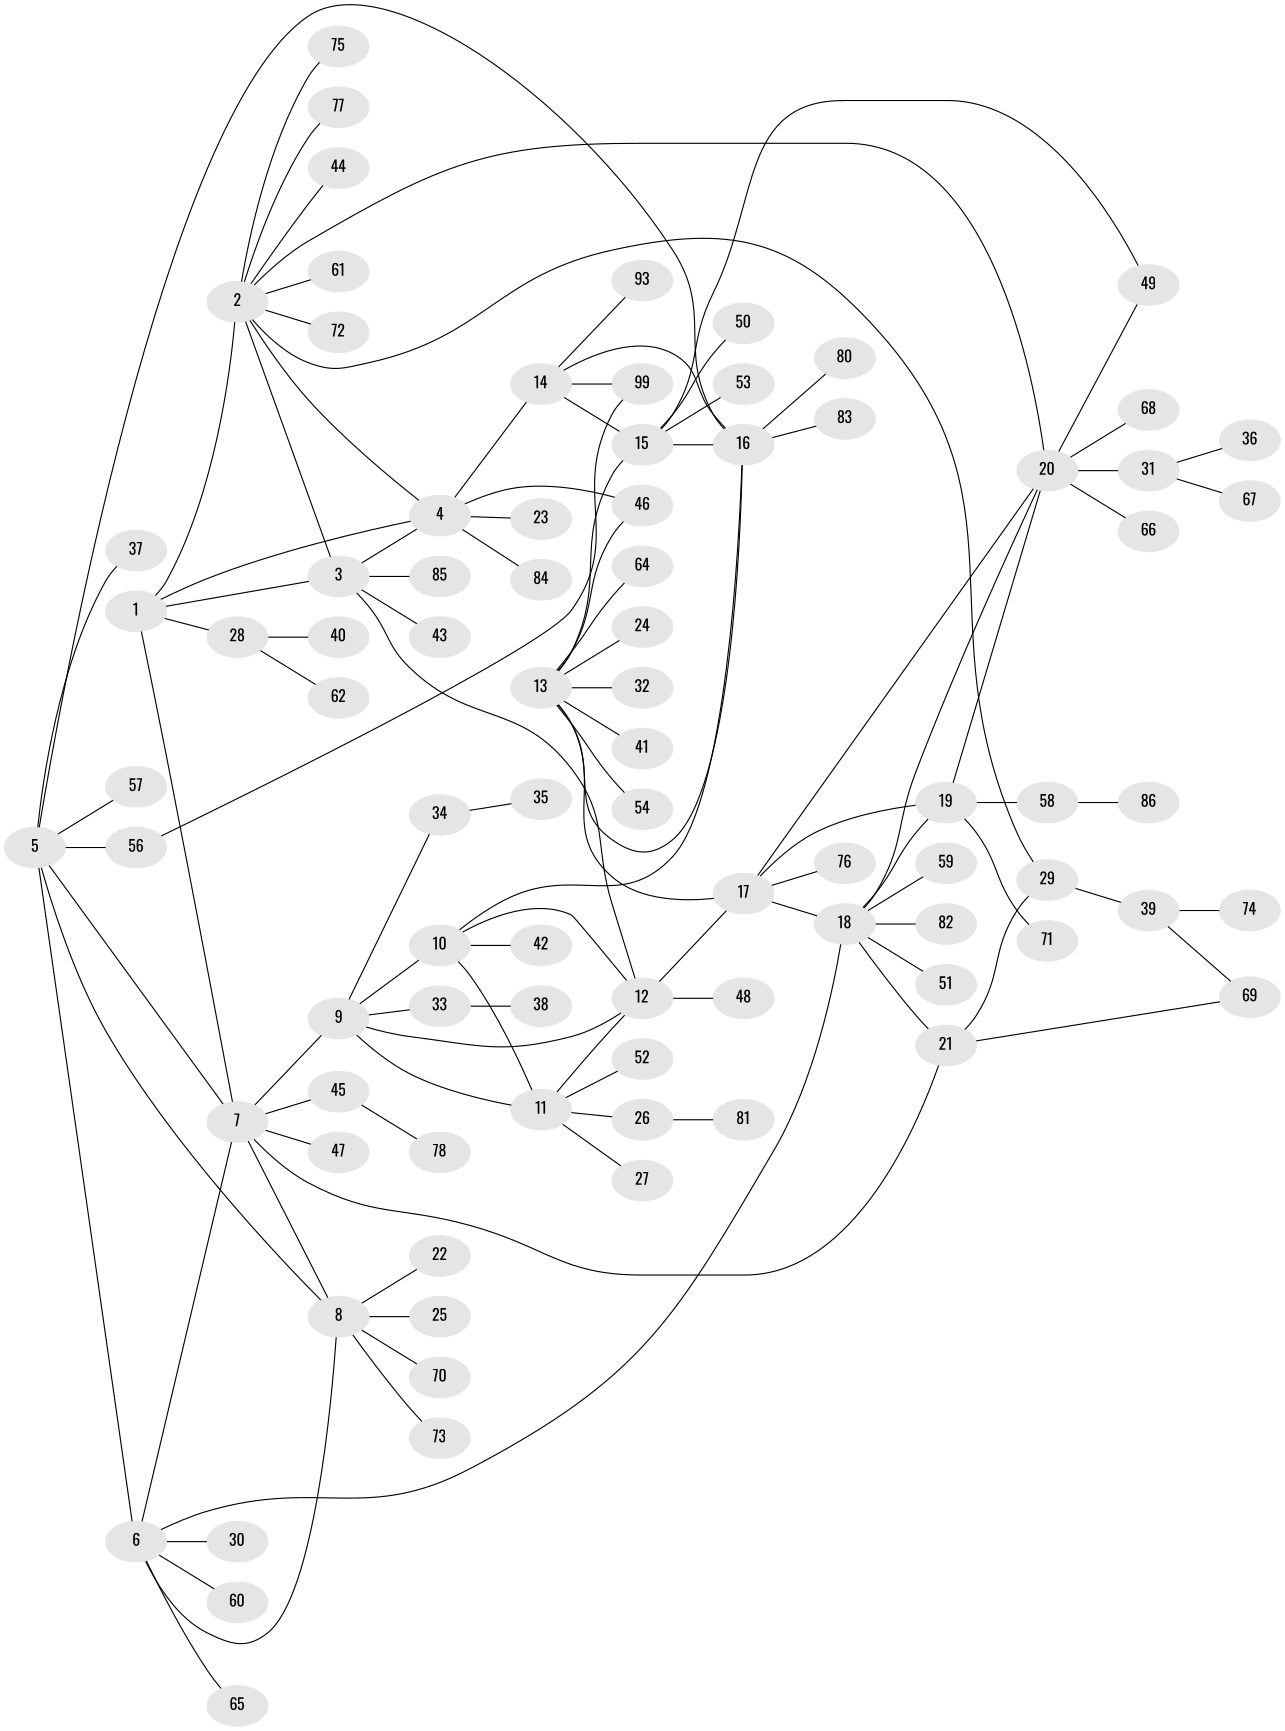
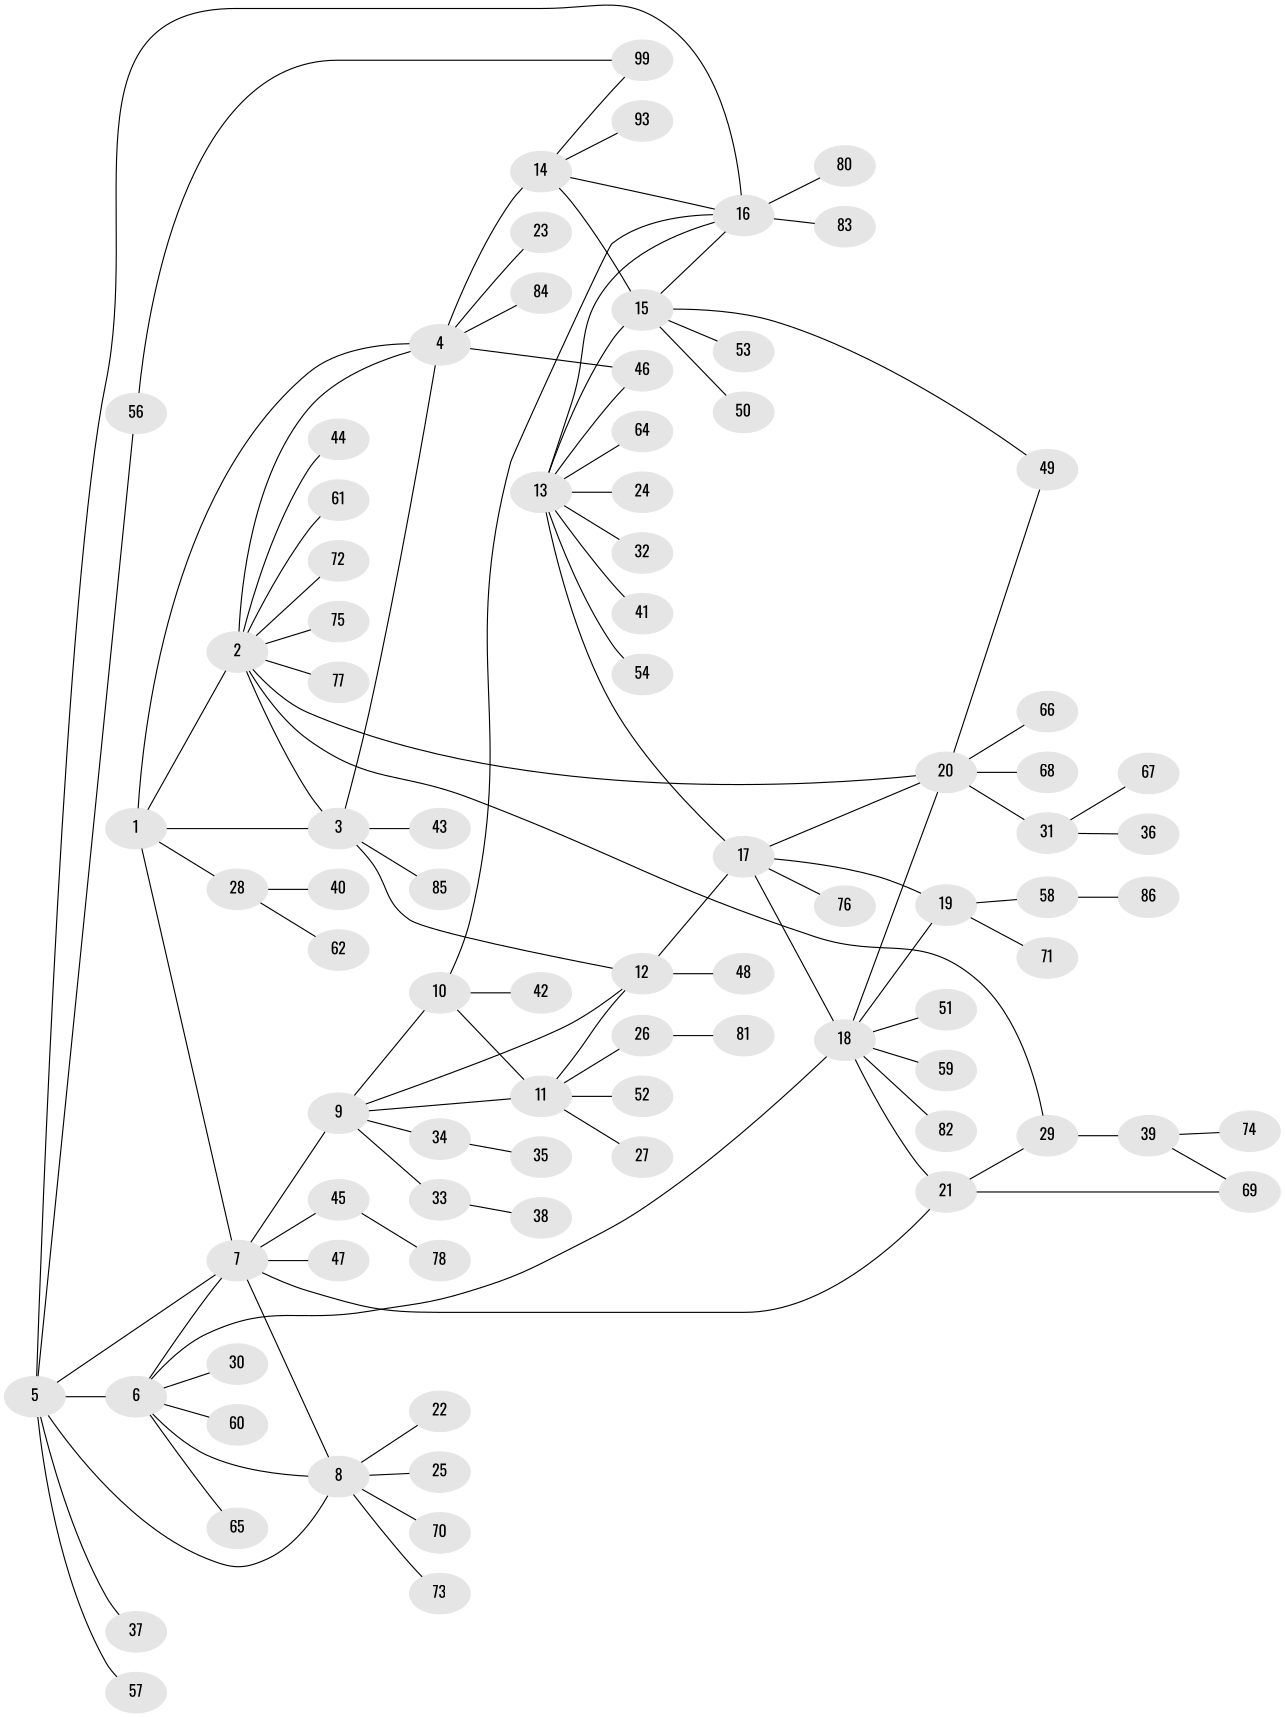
edge "20" -- "19": removed
edge "10" -- "12": removed
